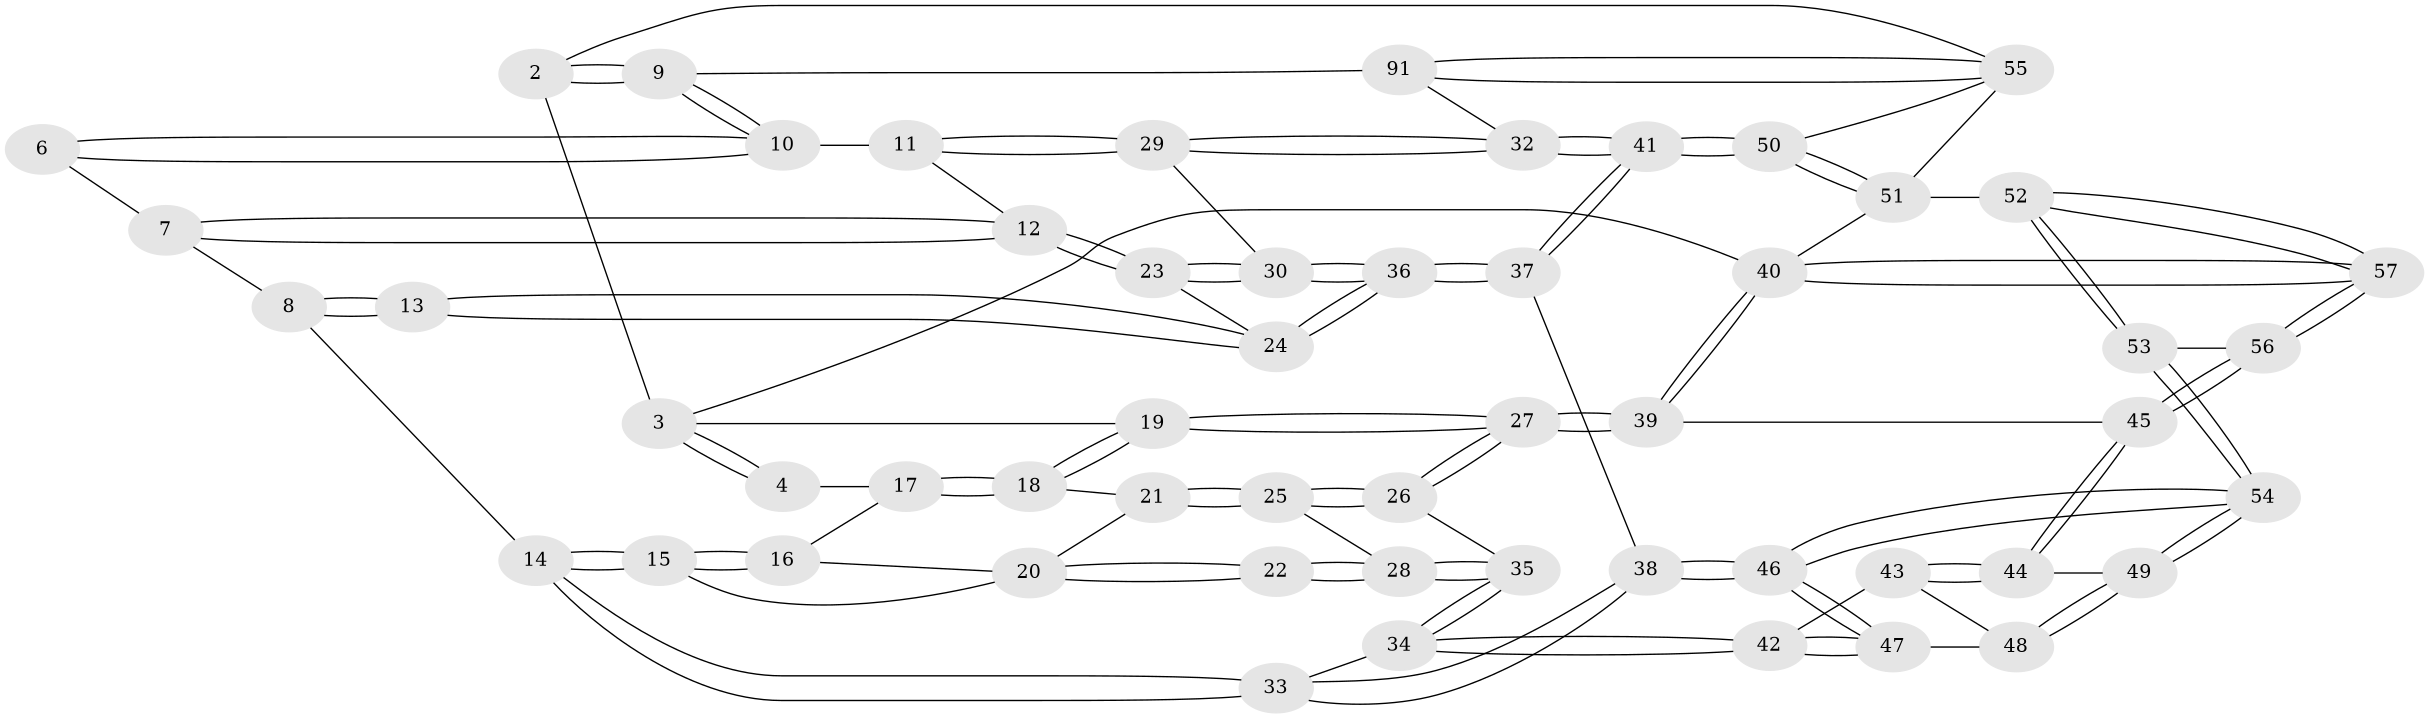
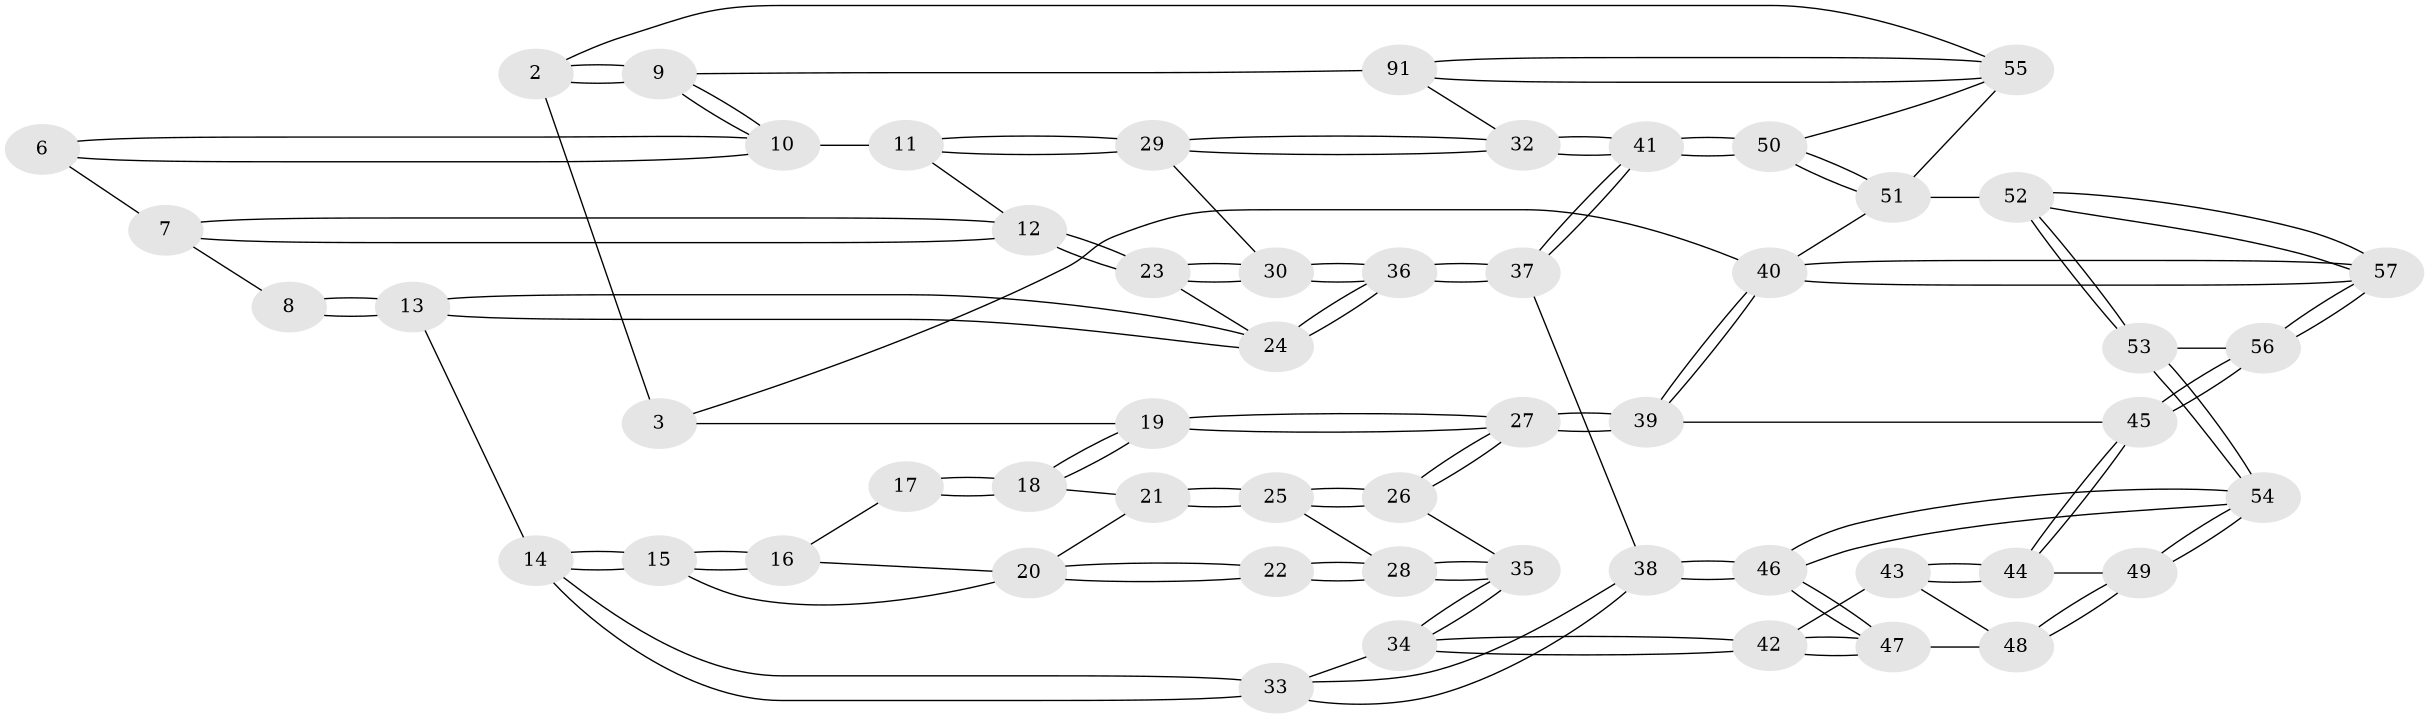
edge "8" -- "14": now "13" -- "14"
node "4": removed
